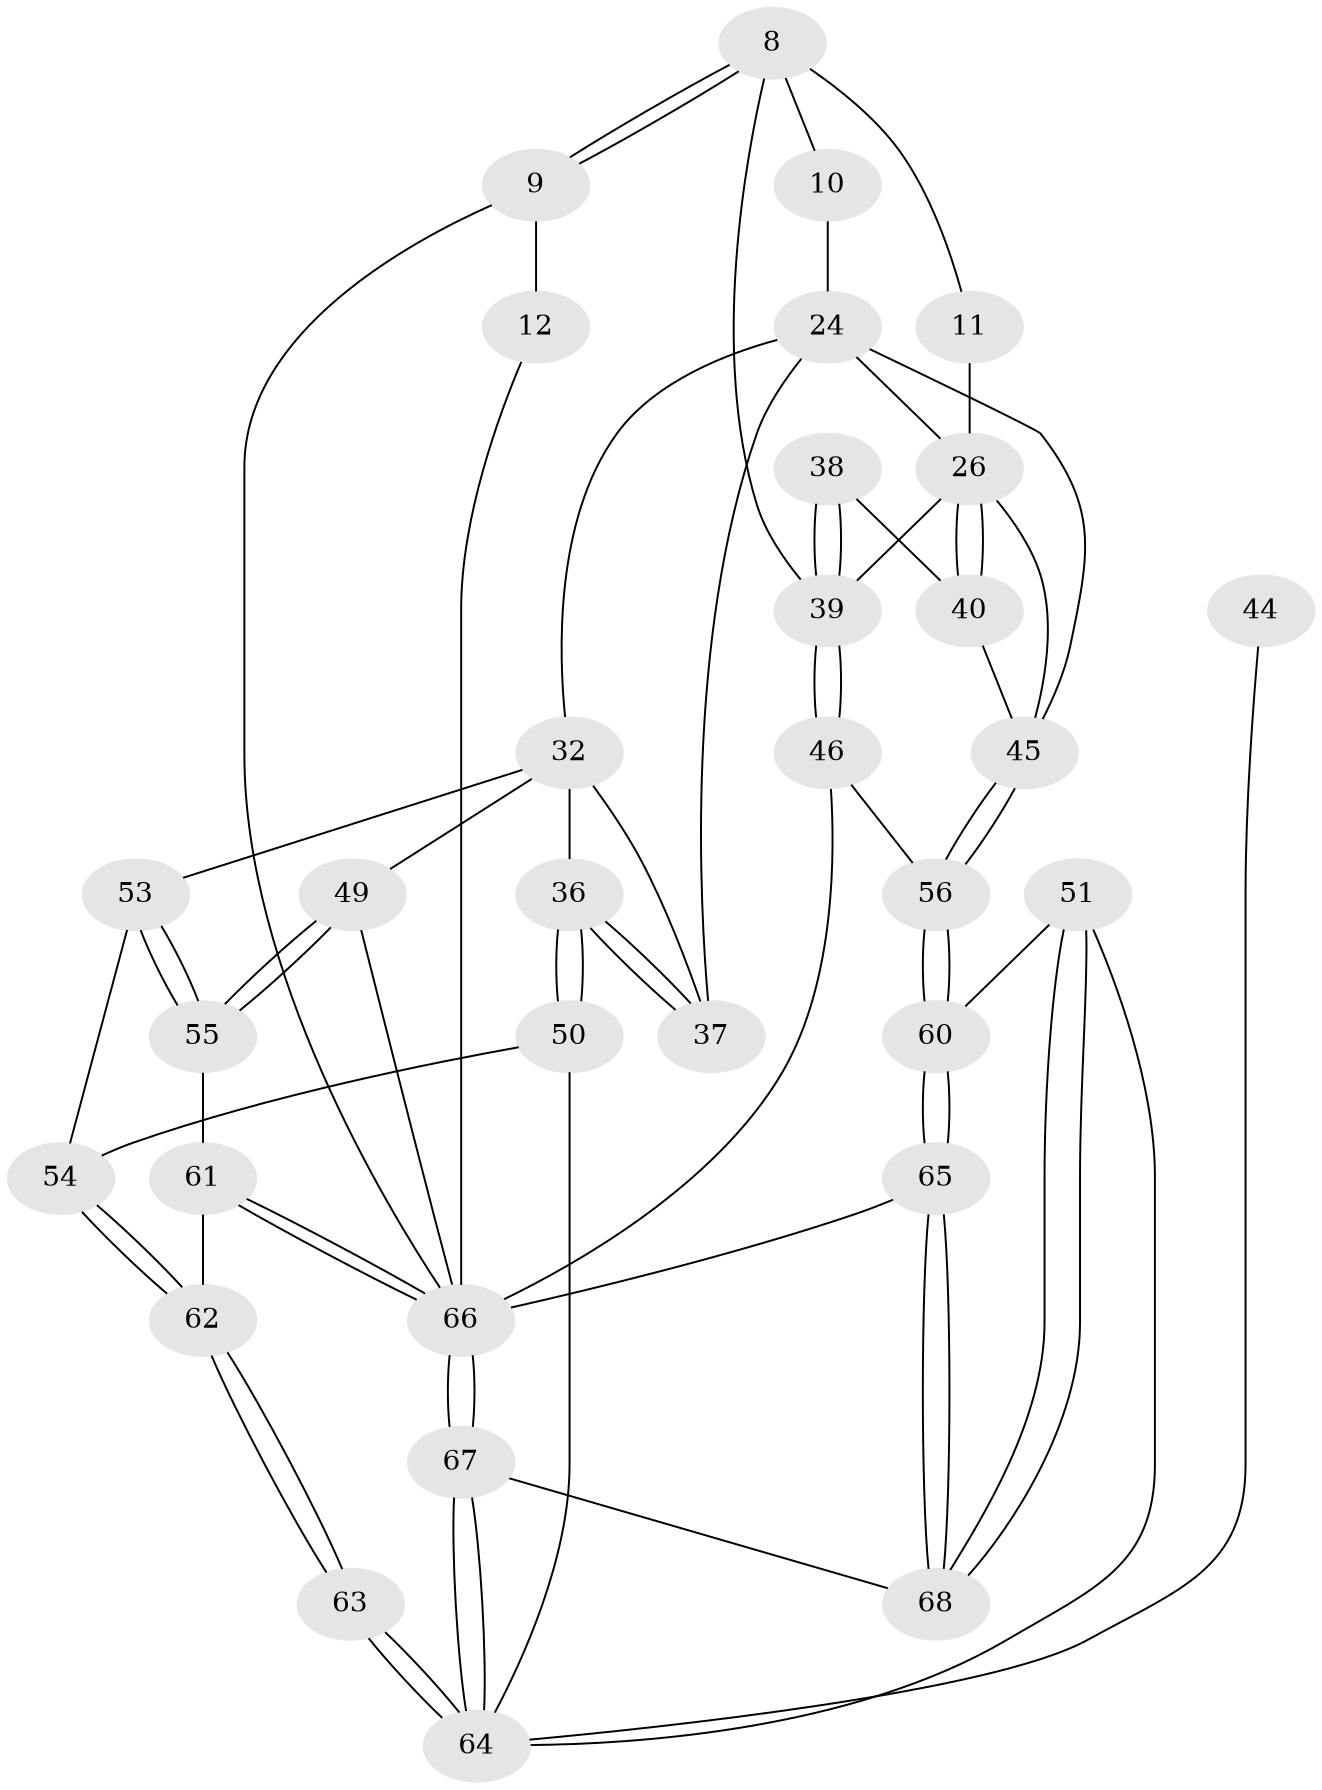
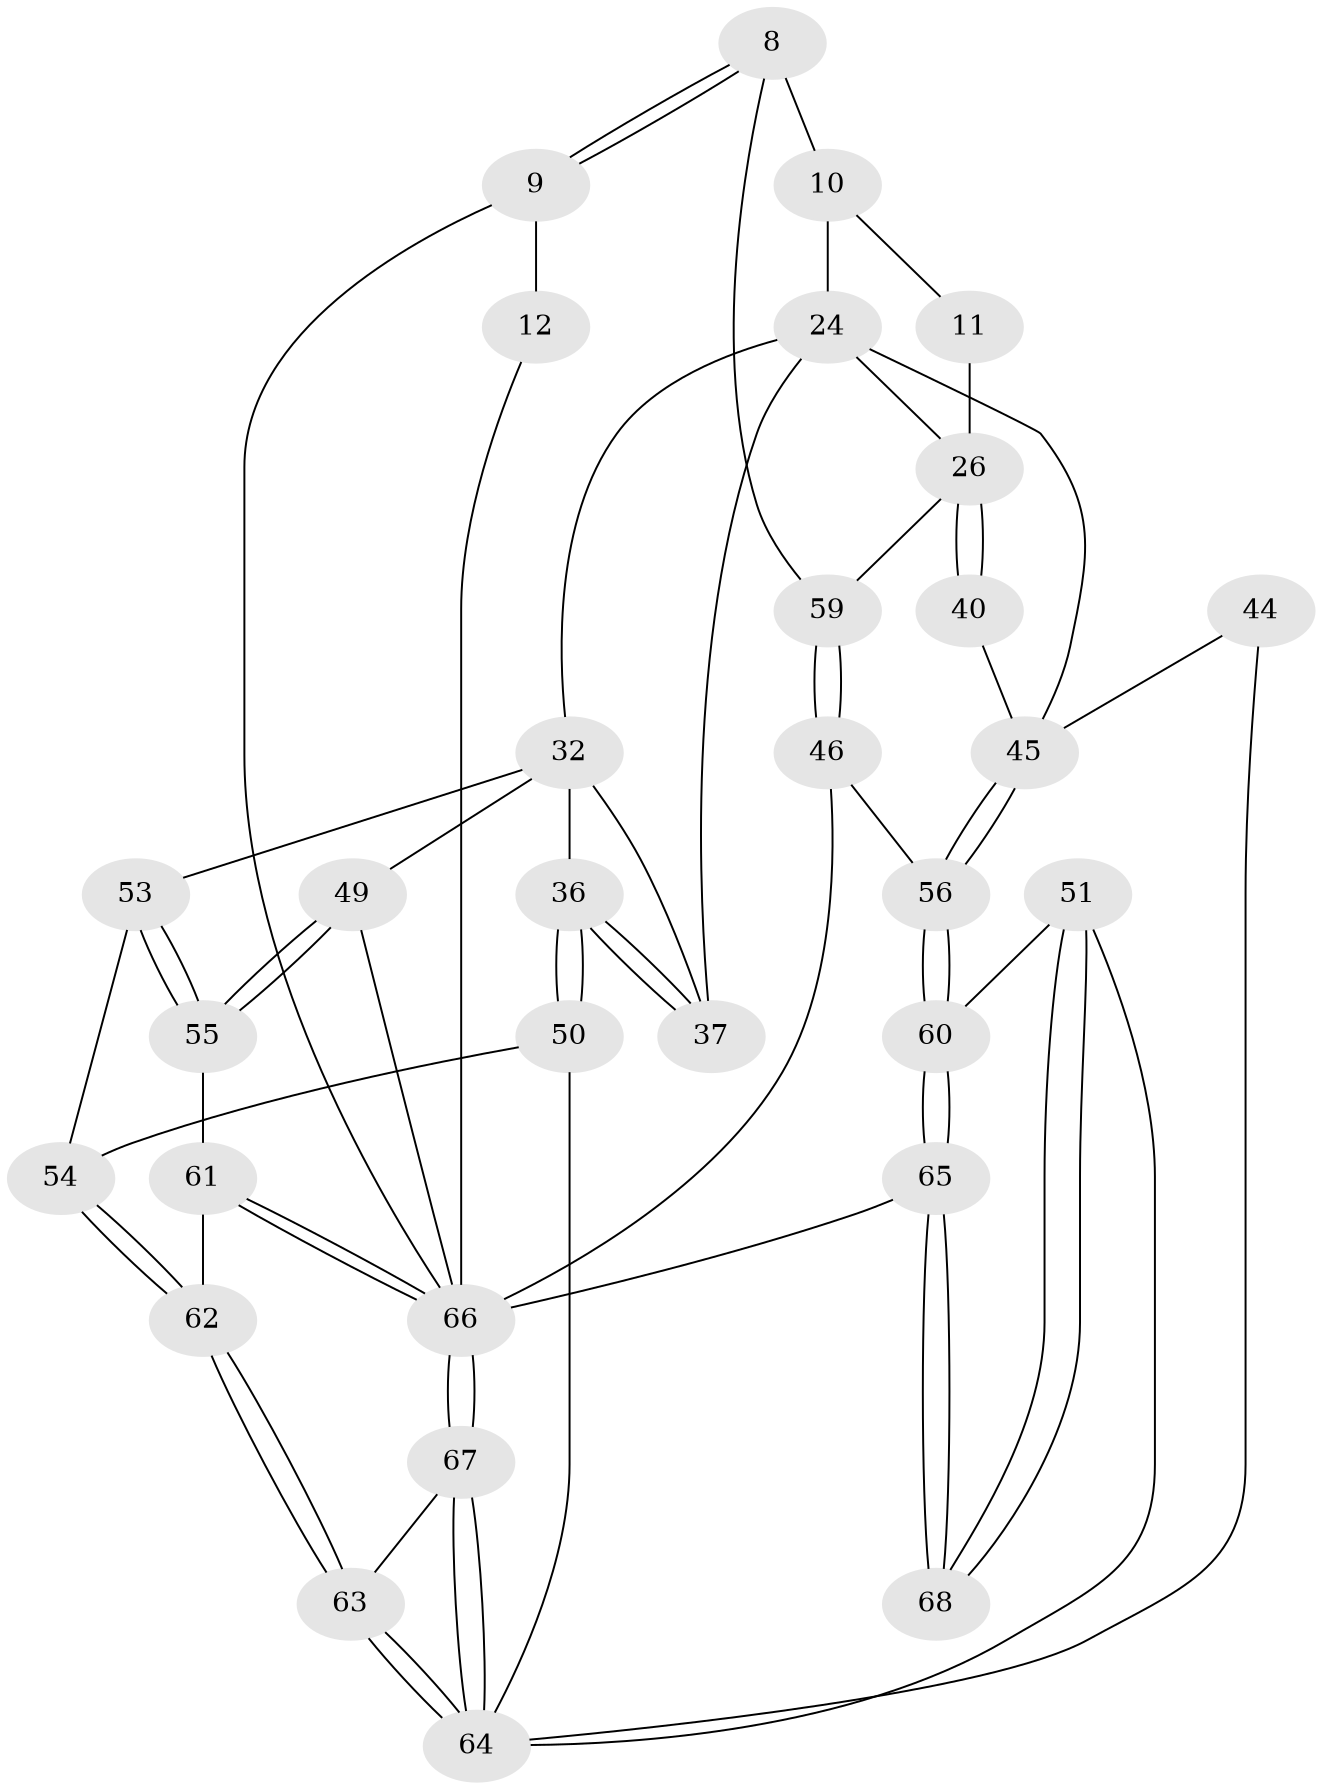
edge "8" -- "11": now "10" -- "11"
node "38": removed
edge "26" -- "45": now "44" -- "45"
node "39": label "39" -> "59"
edge "67" -- "68": now "67" -- "63"
